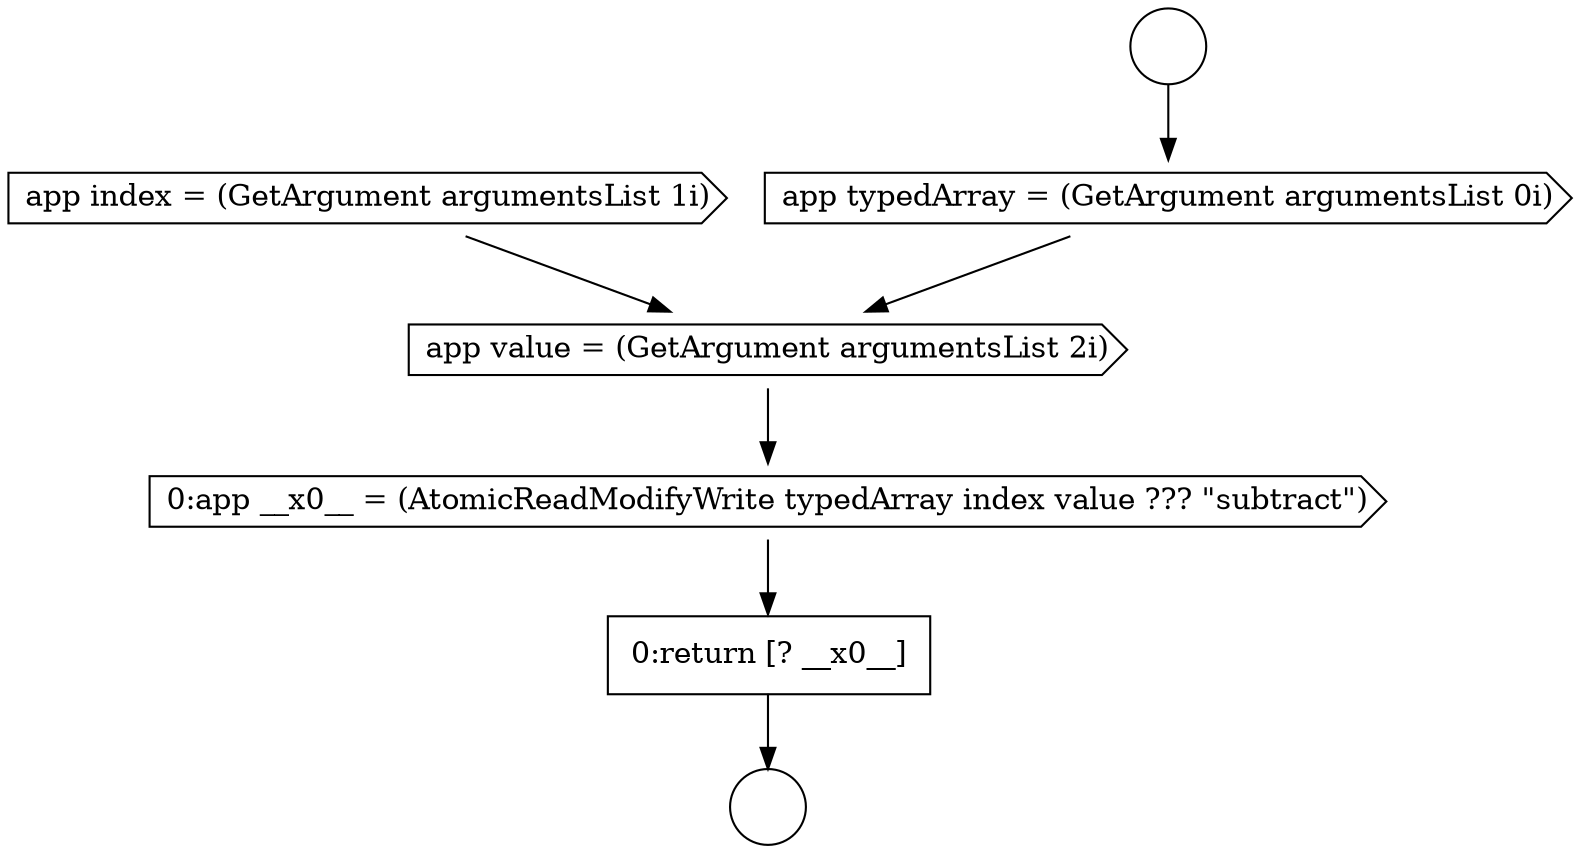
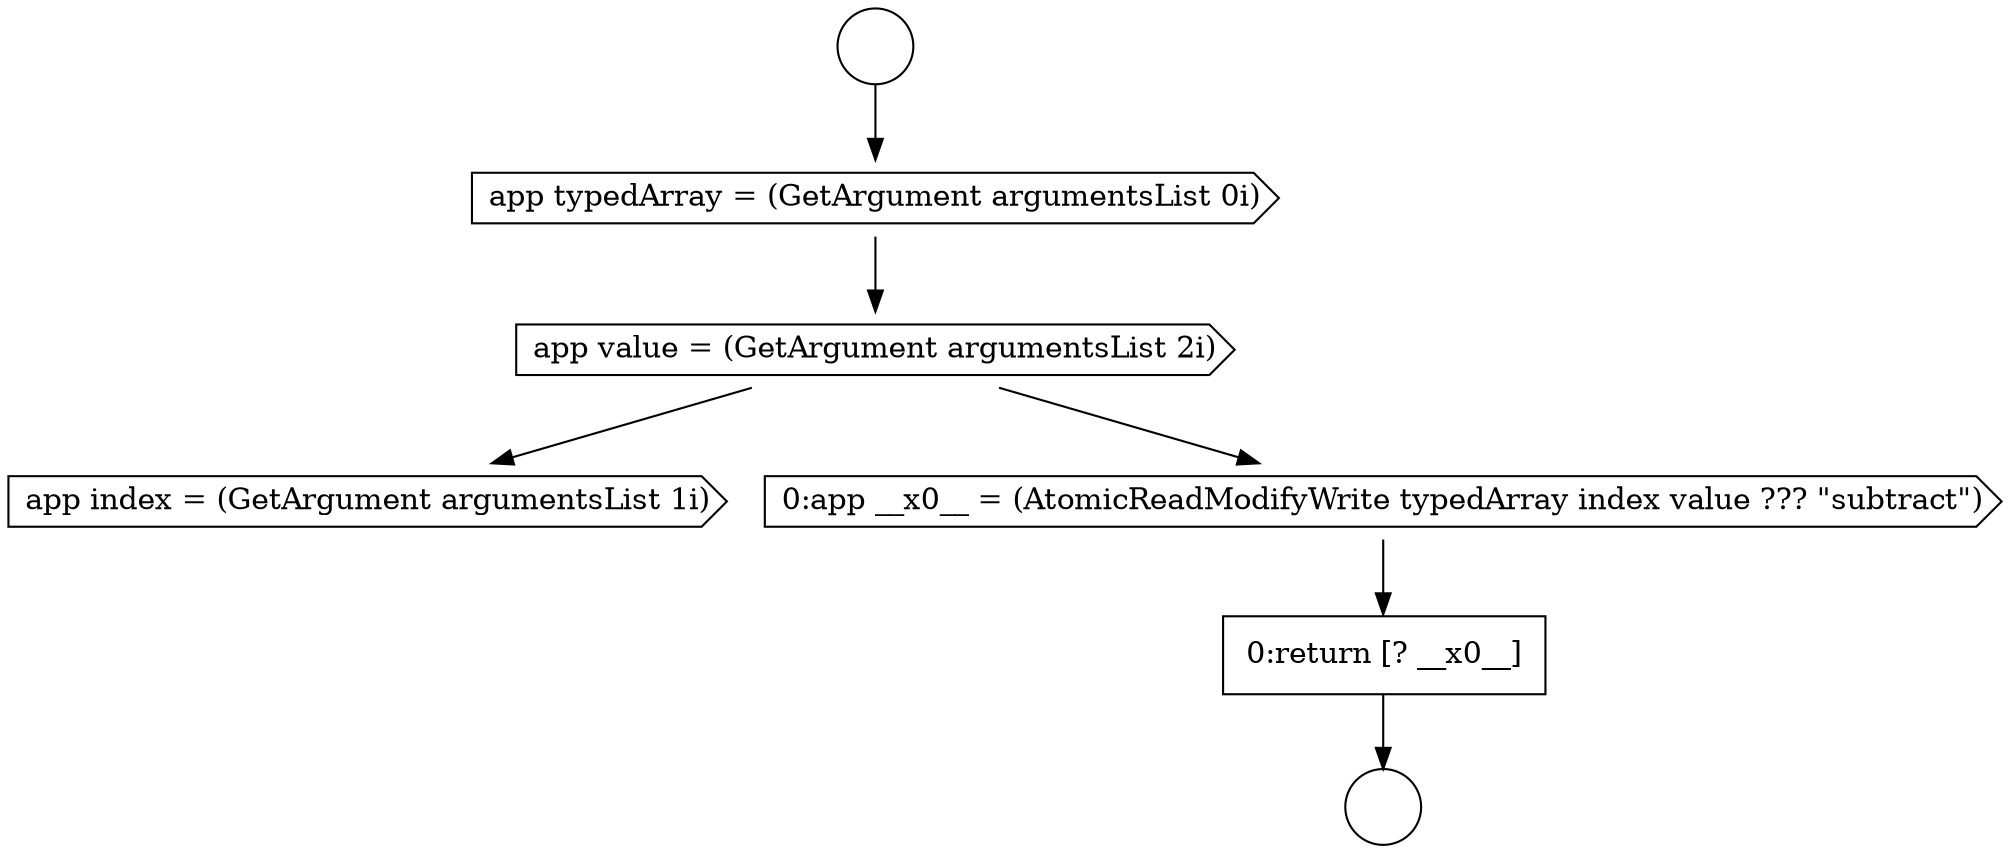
edge "app index = (GetArgument argumentsList 1i)" -> "app value = (GetArgument argumentsList 2i)": reversed
